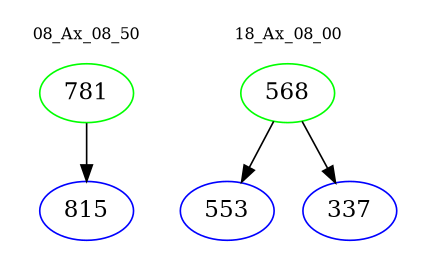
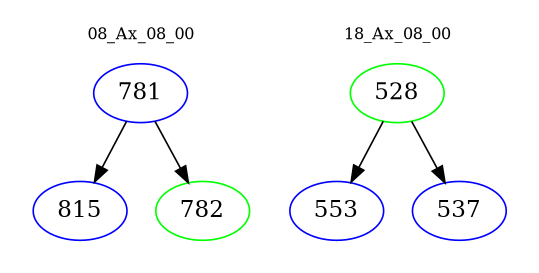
cluster "08_Ax_08_50": label "08_Ax_08_50" -> "08_Ax_08_00"
node "781": color green -> blue
node "568": label "568" -> "528"
node "782": added
node "337": label "337" -> "537"
